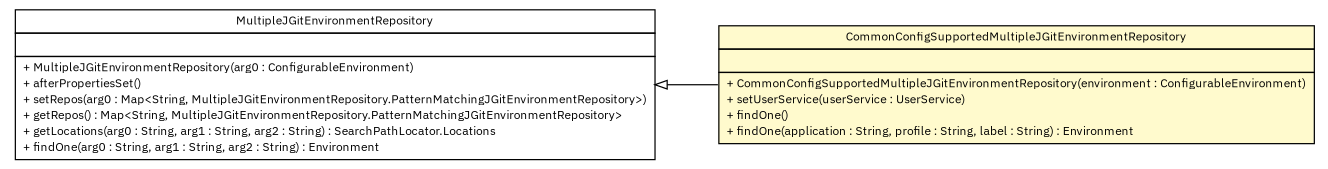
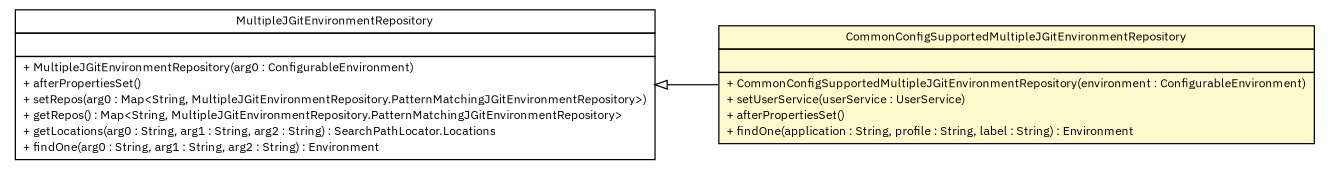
node "CommonConfigSupportedMultipleJGitEnvironmentRepository": text "+ findOne()" -> "+ afterPropertiesSet()"
